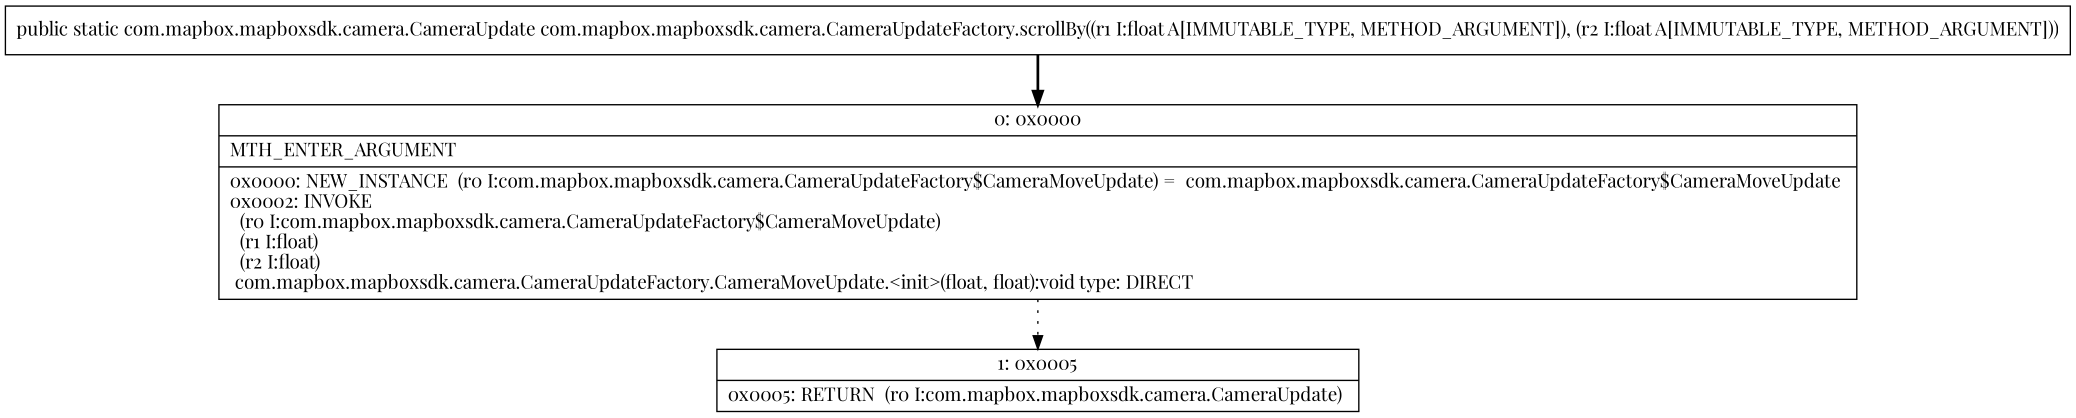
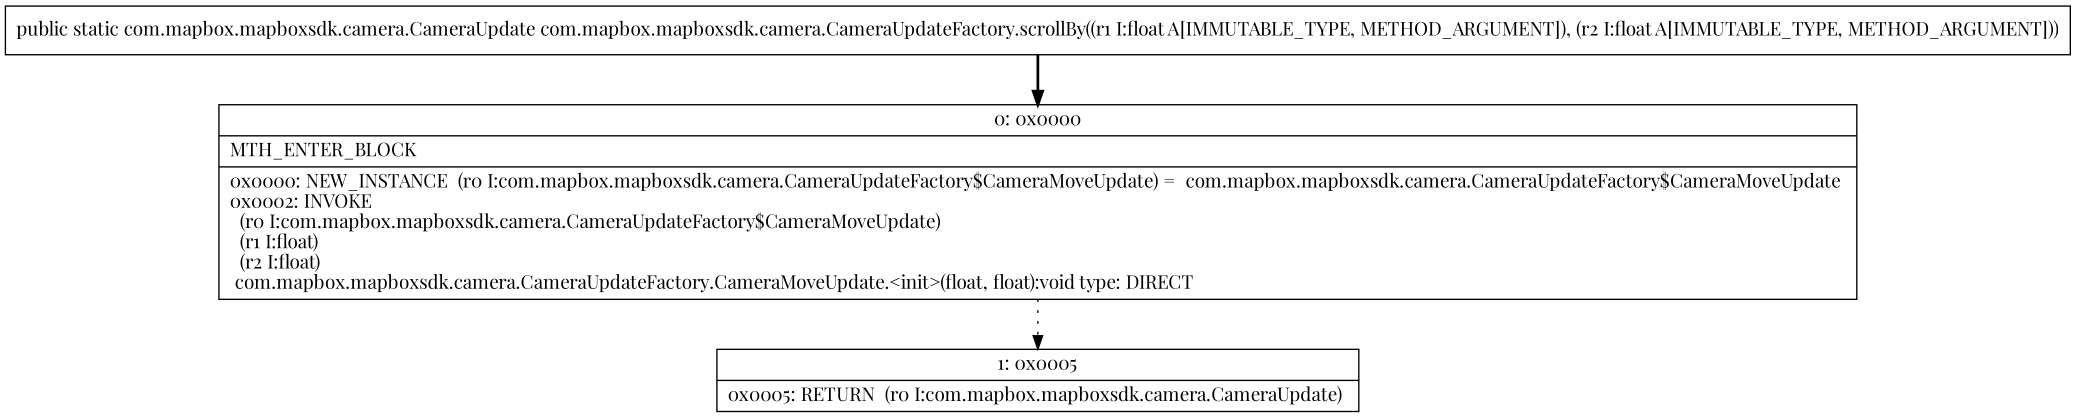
node "0: 0x0000": text "MTH_ENTER_ARGUMENT" -> "MTH_ENTER_BLOCK"
